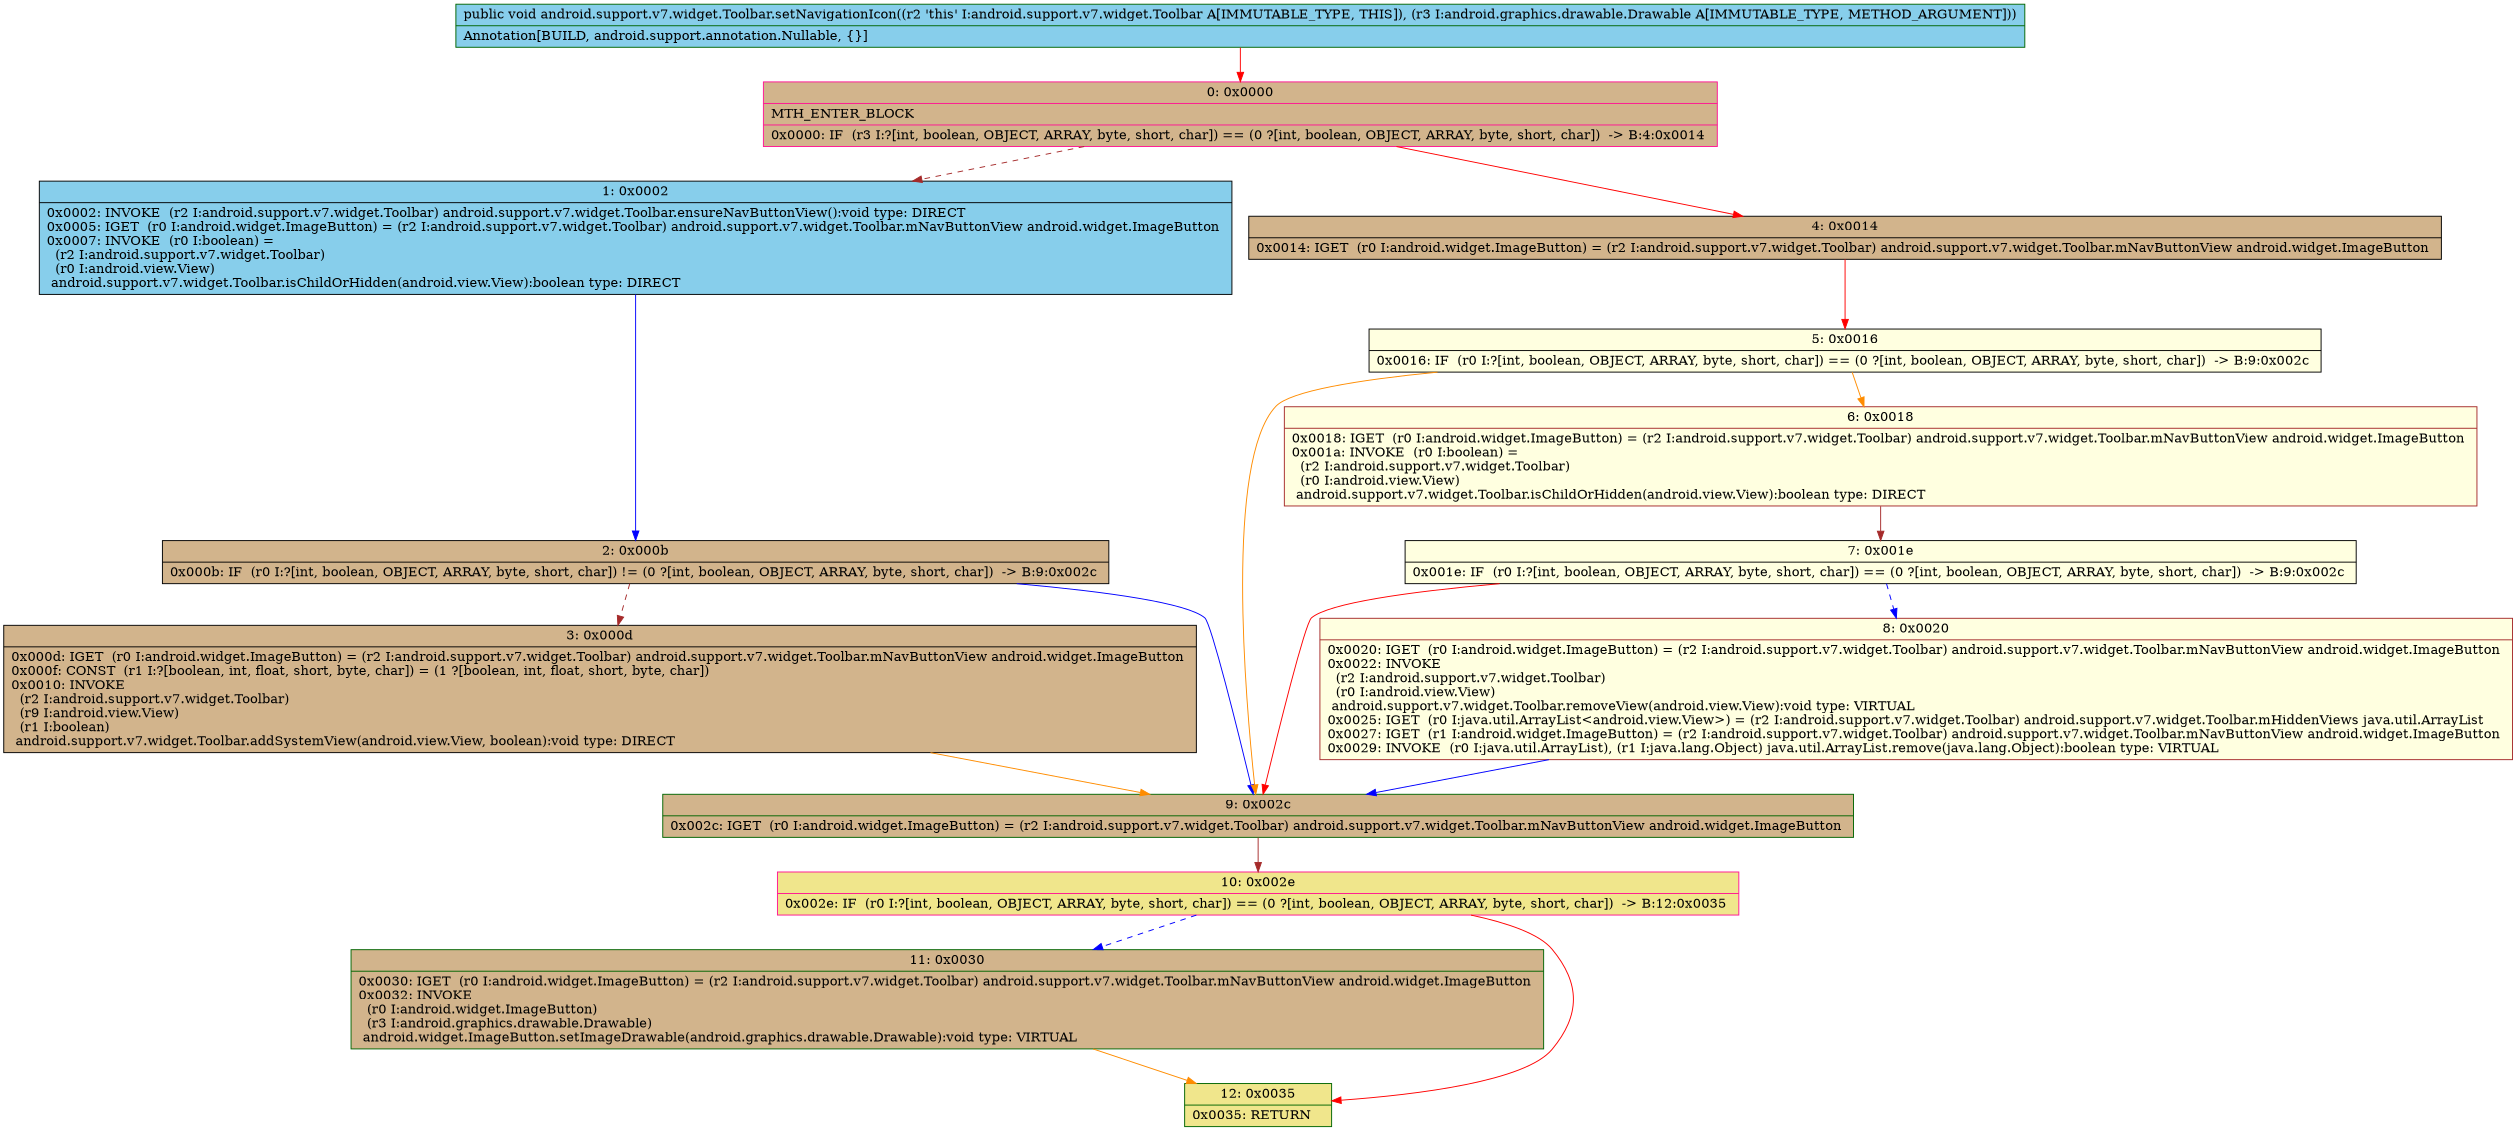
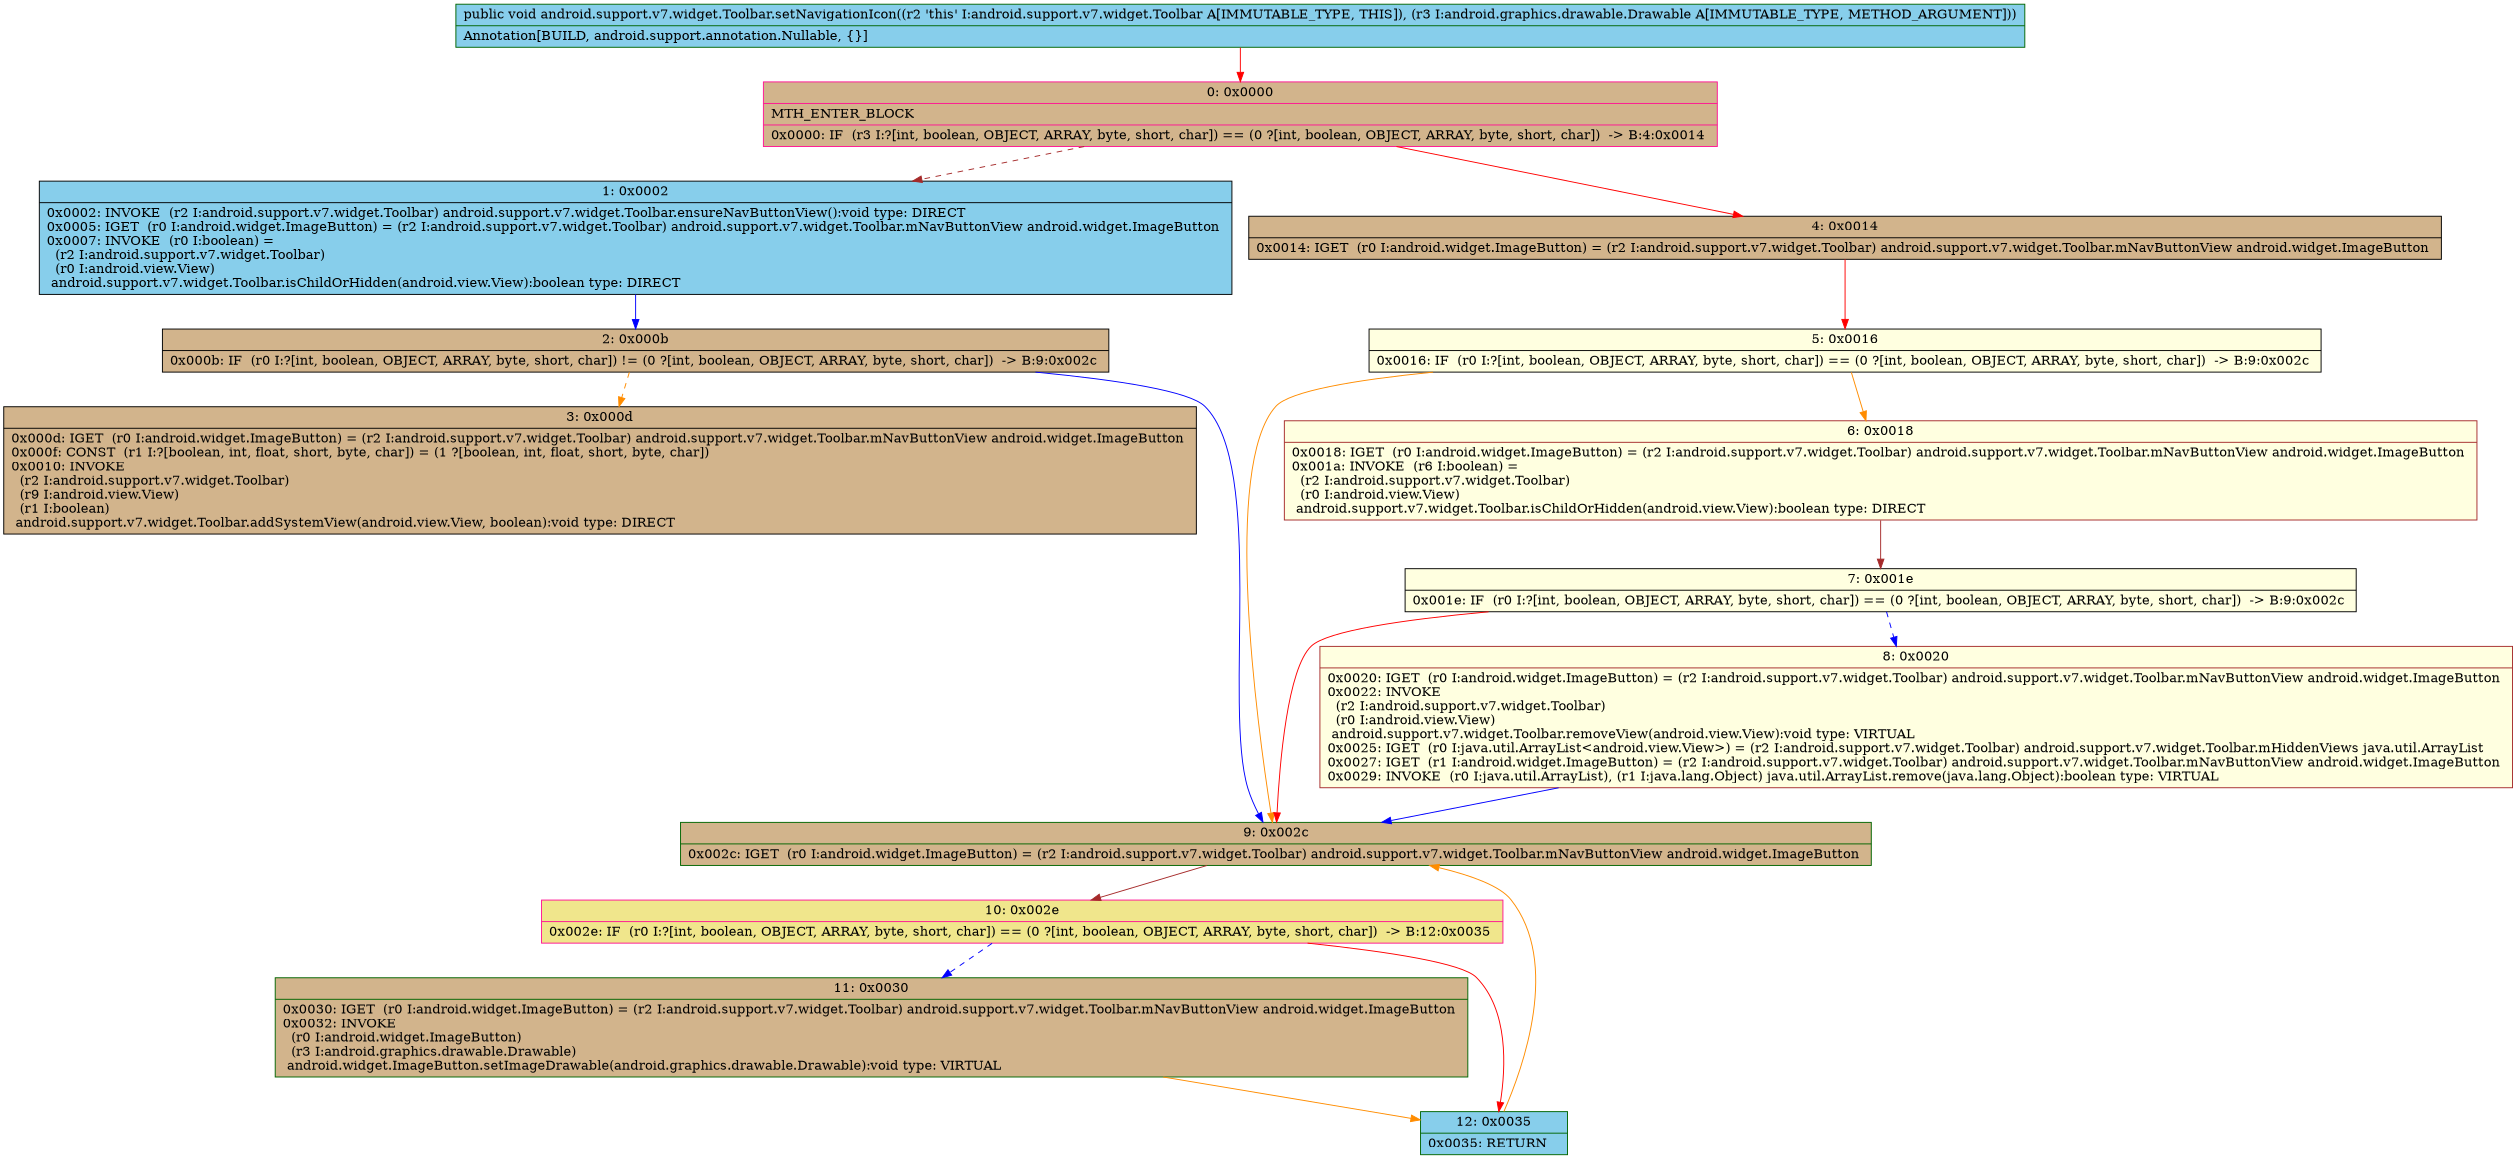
node "6: 0x0018": text "0x001a: INVOKE  (r0 I:boolean) =" -> "0x001a: INVOKE  (r6 I:boolean) ="
edge "2: 0x000b" -> "3: 0x000d": color brown -> darkorange
edge "3: 0x000d" -> "9: 0x002c": now "12: 0x0035" -> "9: 0x002c"
node "12: 0x0035": fillcolor khaki -> skyblue
